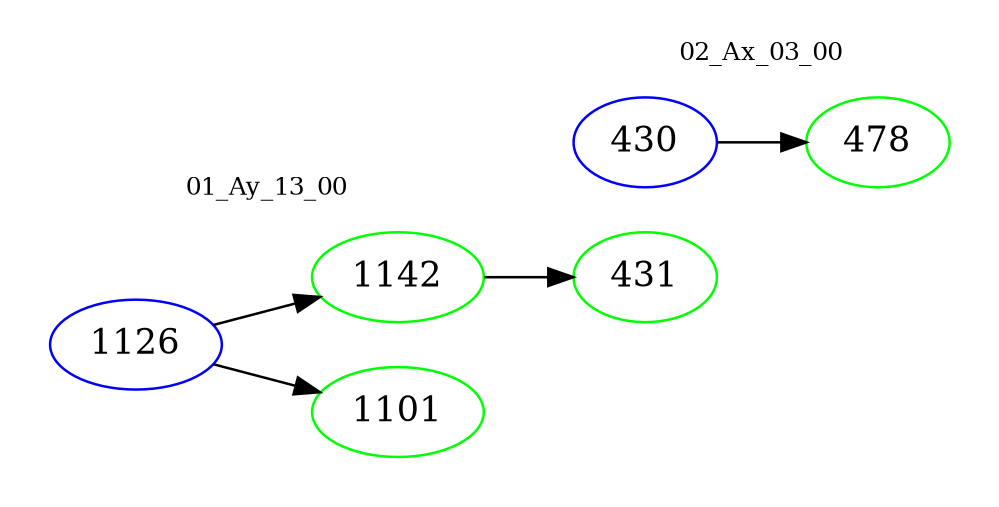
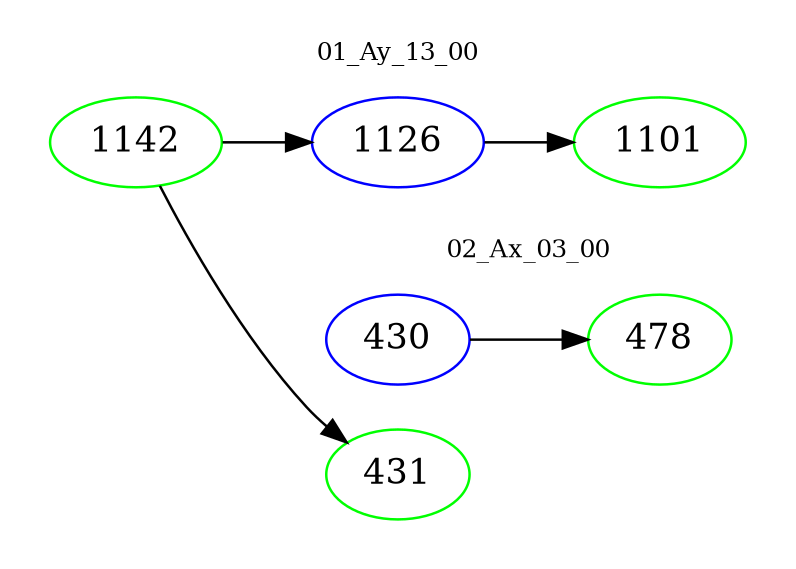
edge "1126" -> "1142": reversed
